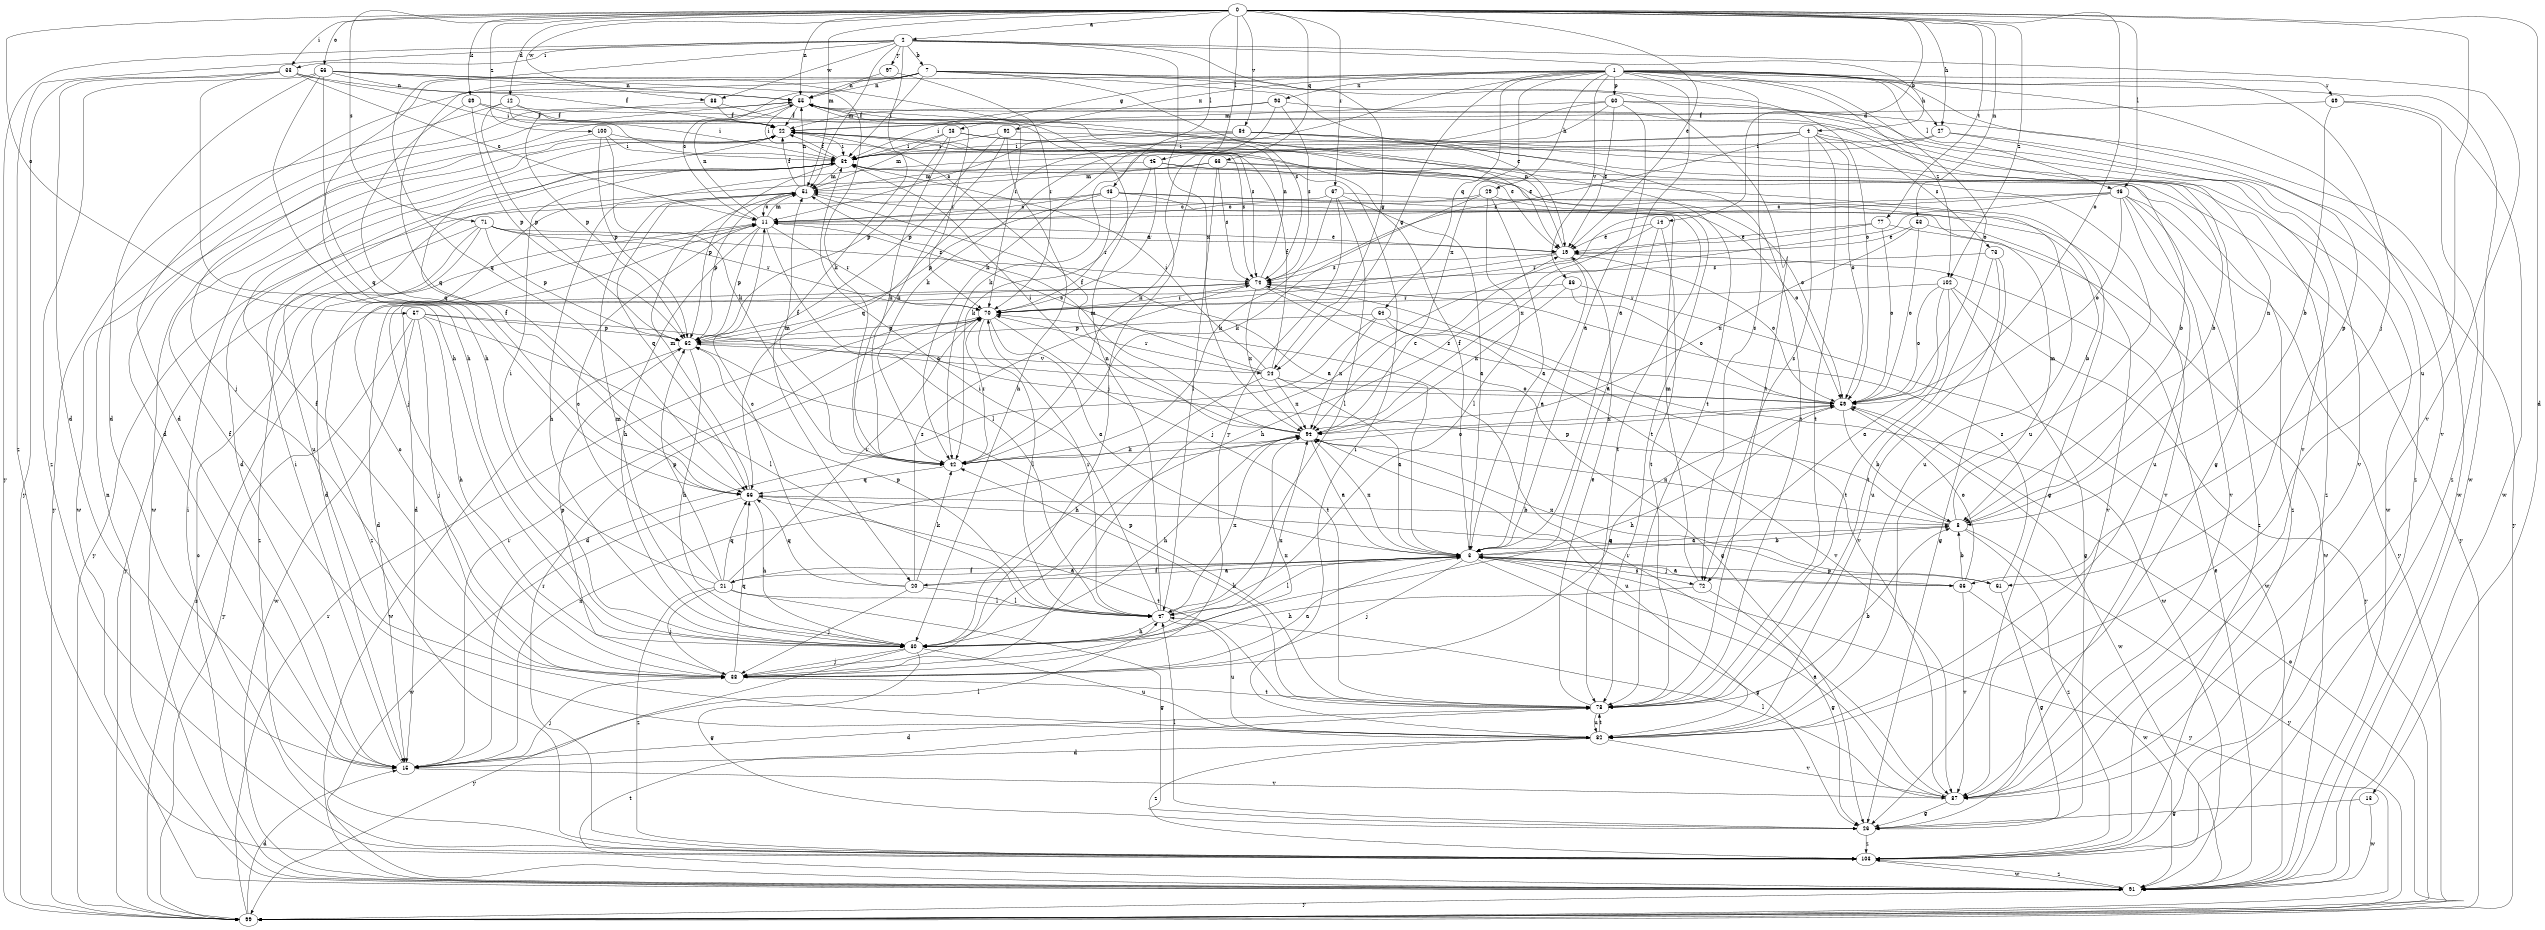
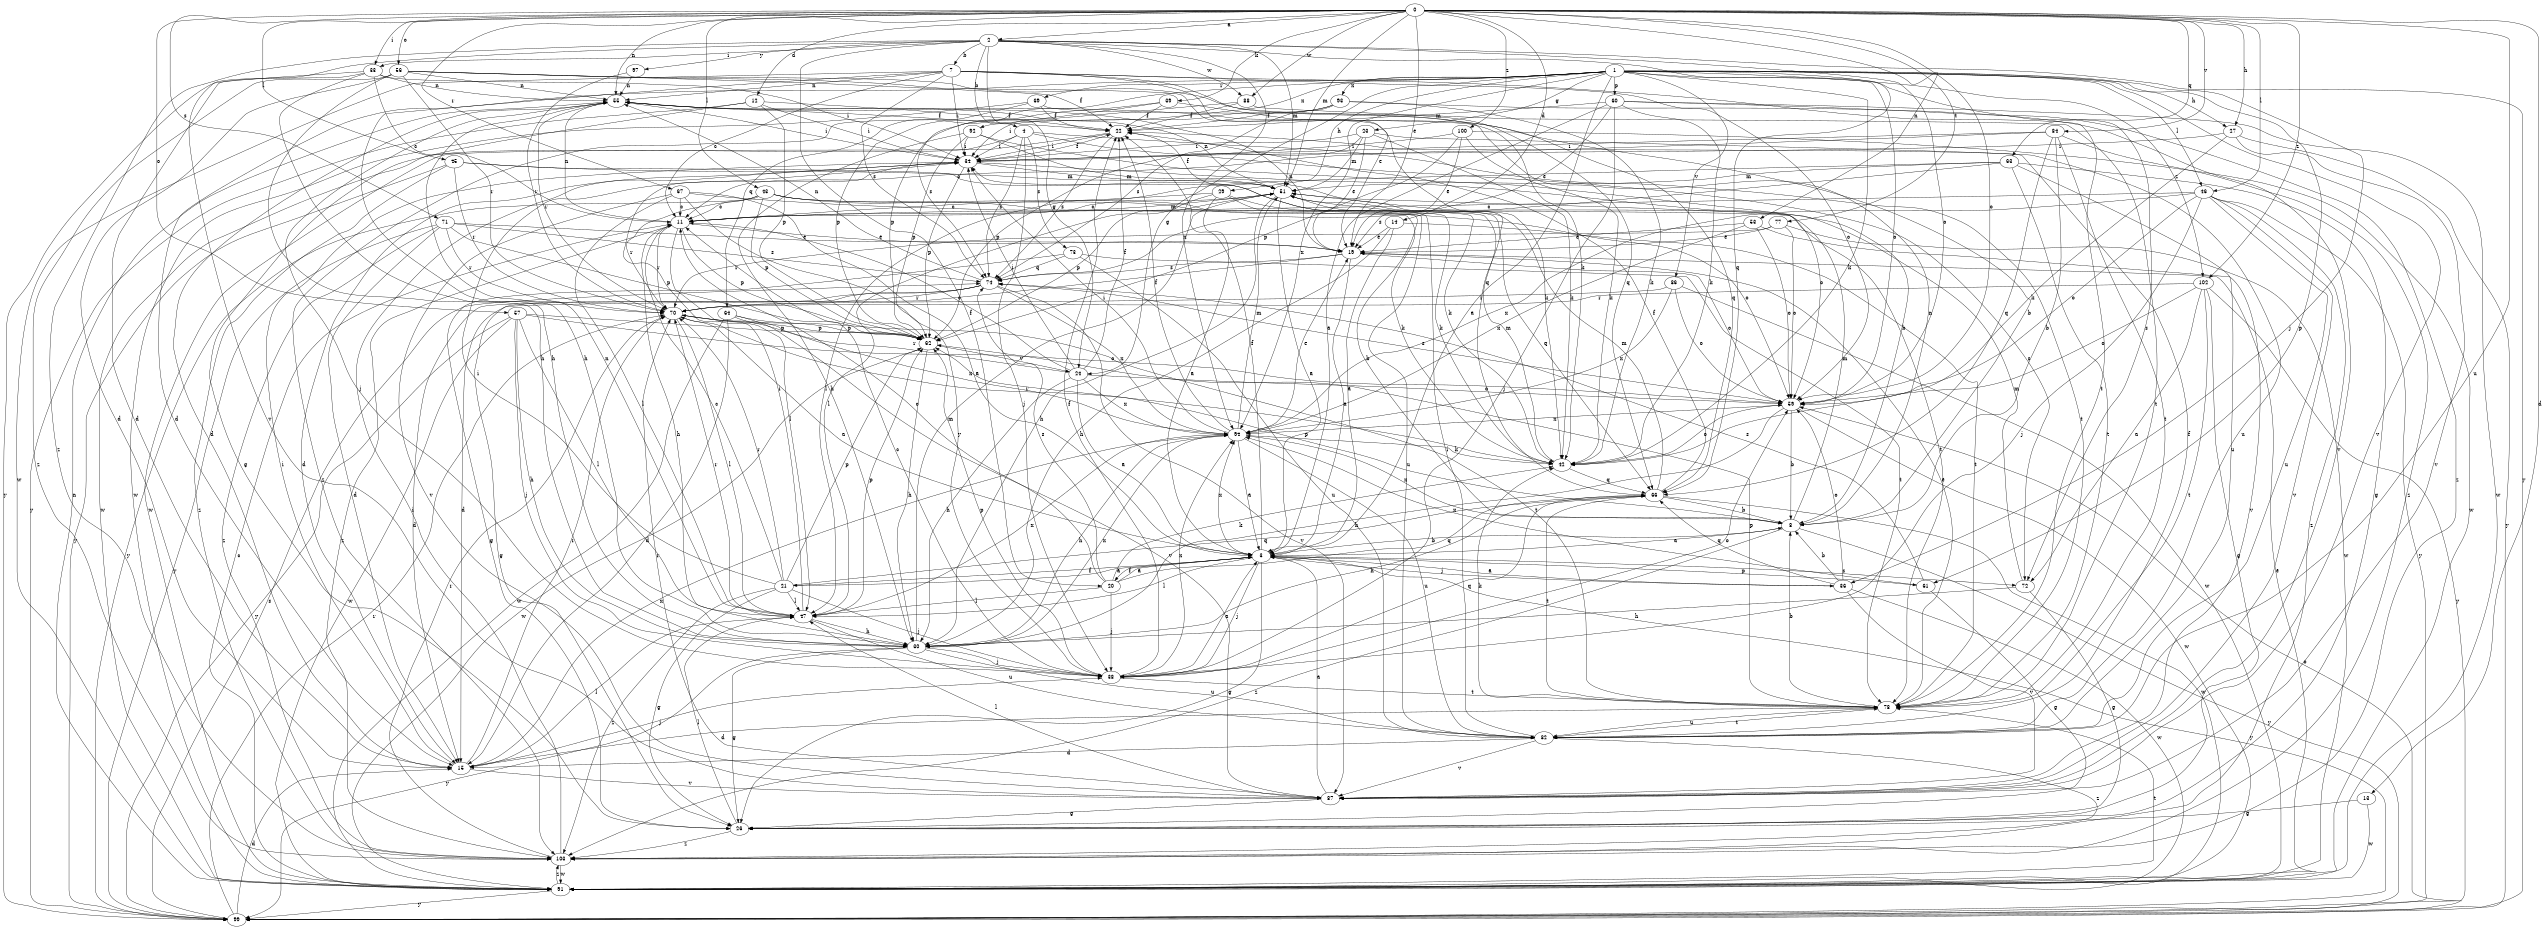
edge "4" -> "59": now "2" -> "59"
edge "73" -> "74": label "s" -> "q"
